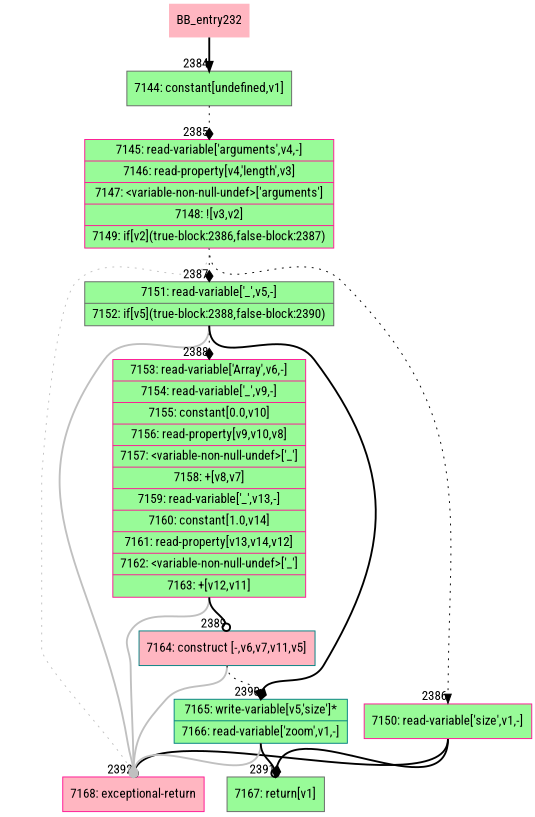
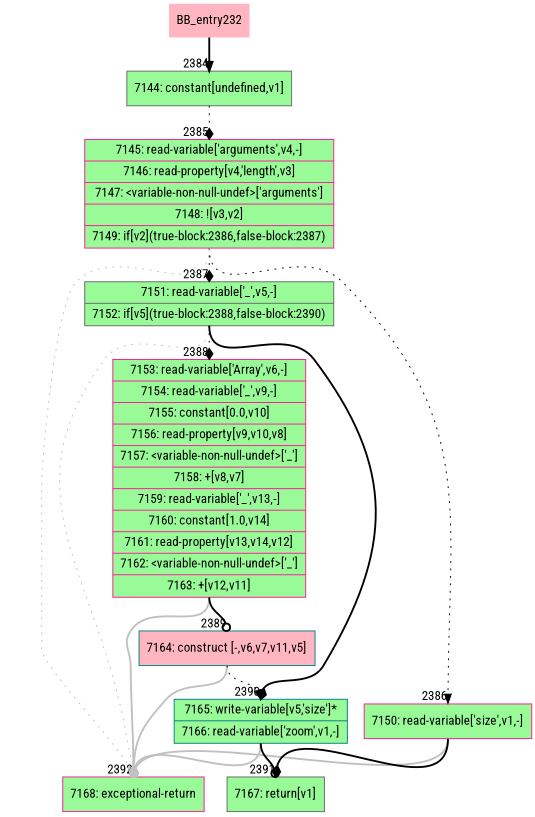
edge "7151: read-variable['_',v5,-]" -> "7168: exceptional-return": style bold -> dotted
edge "7150: read-variable['size',v1,-]" -> "7168: exceptional-return": color black -> gray
node "7168: exceptional-return": fillcolor lightpink -> palegreen
